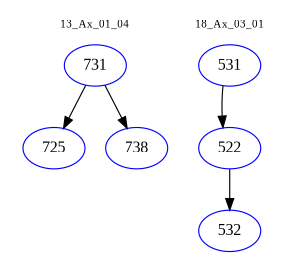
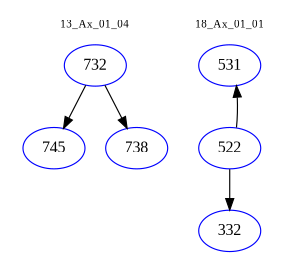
cluster "18_Ax_03_01": label "18_Ax_03_01" -> "18_Ax_01_01"
node "731": label "731" -> "732"
edge "531" -> "522": reversed
node "725": label "725" -> "745"
node "532": label "532" -> "332"
